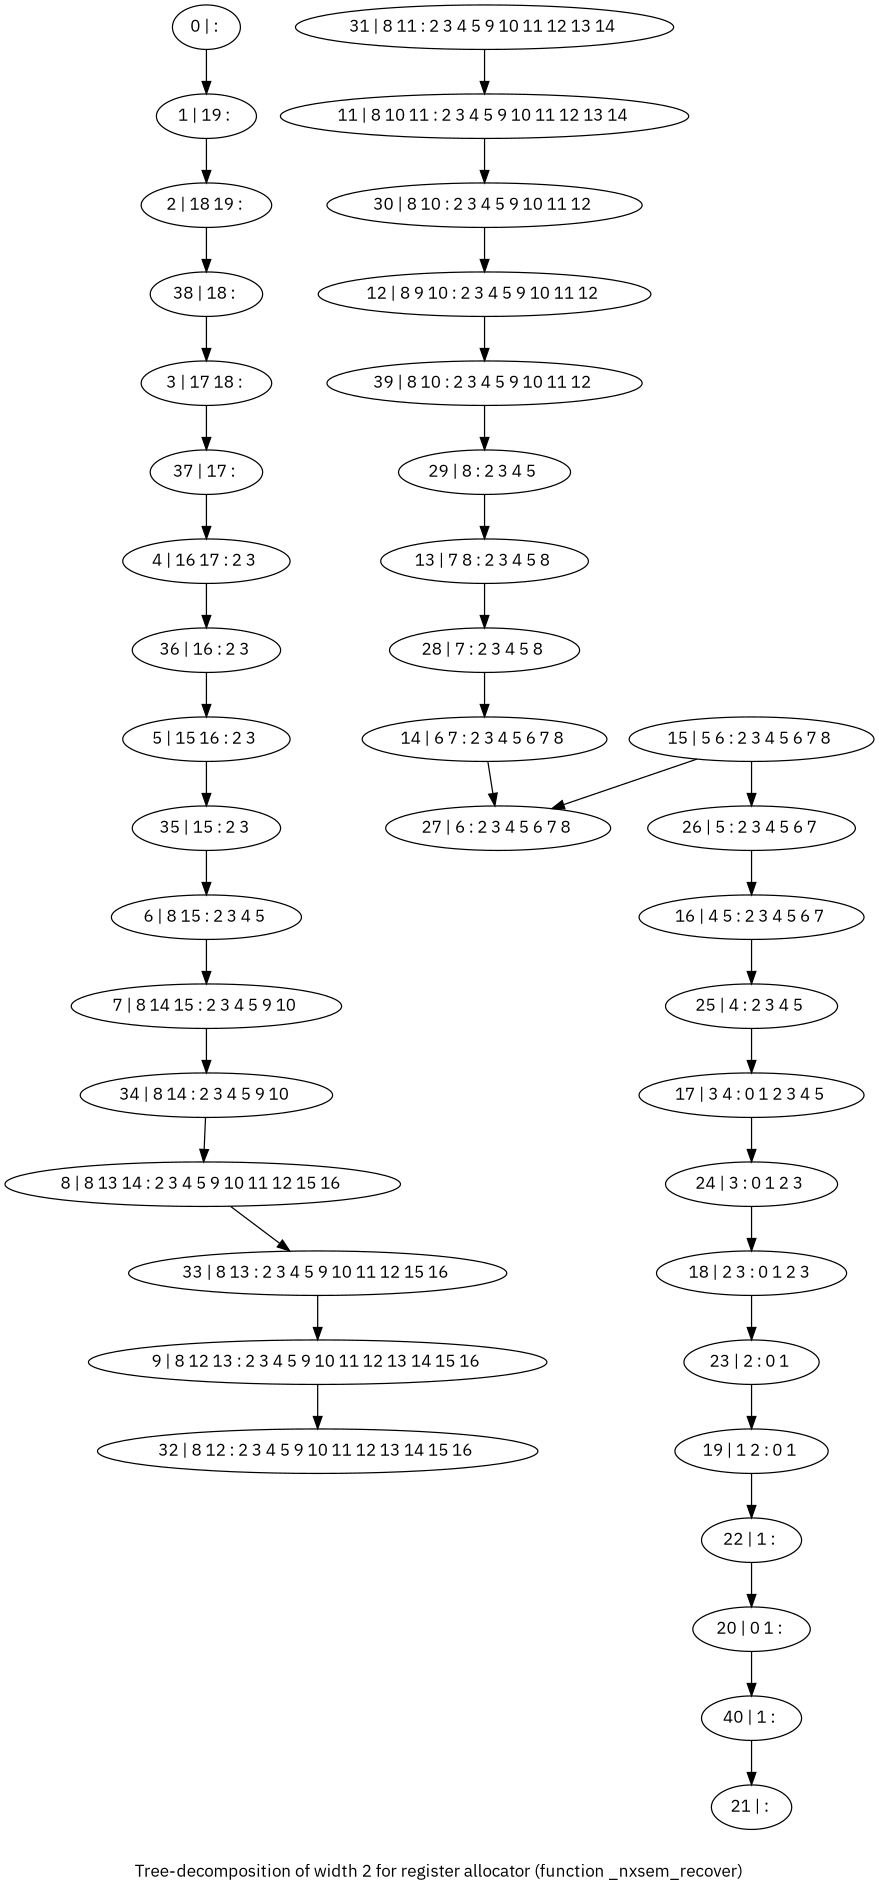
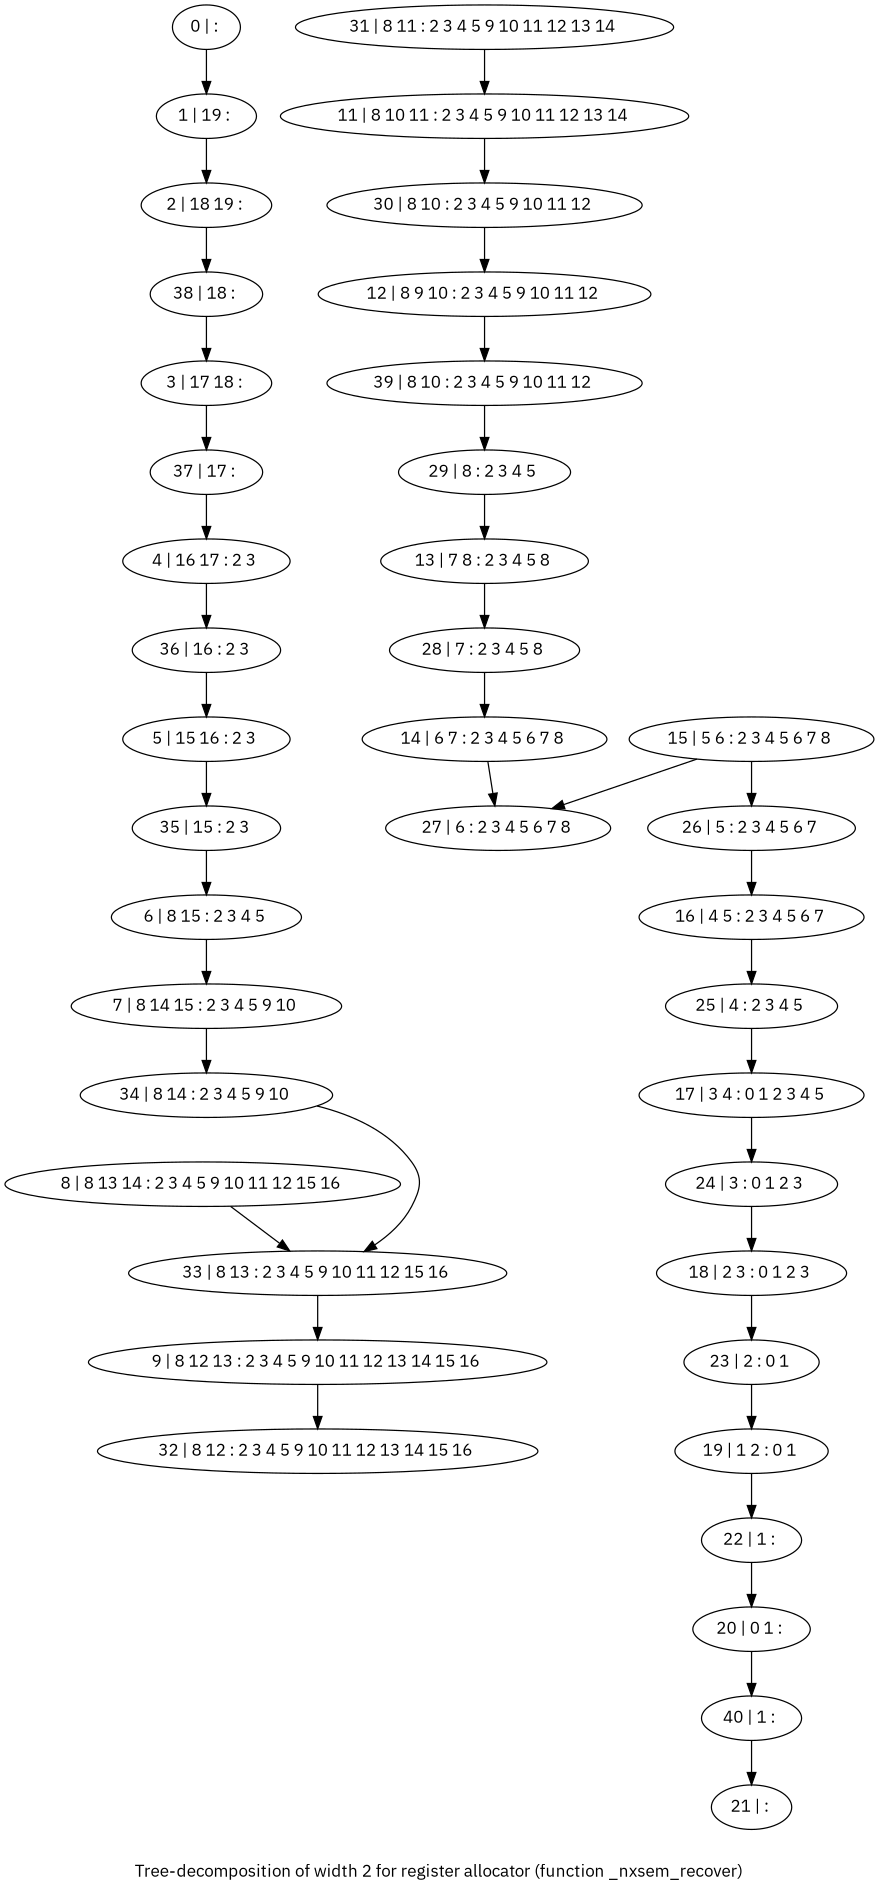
edge "34 | 8 14 : 2 3 4 5 9 10" -> "8 | 8 13 14 : 2 3 4 5 9 10 11 12 15 16": now "34 | 8 14 : 2 3 4 5 9 10" -> "33 | 8 13 : 2 3 4 5 9 10 11 12 15 16"
